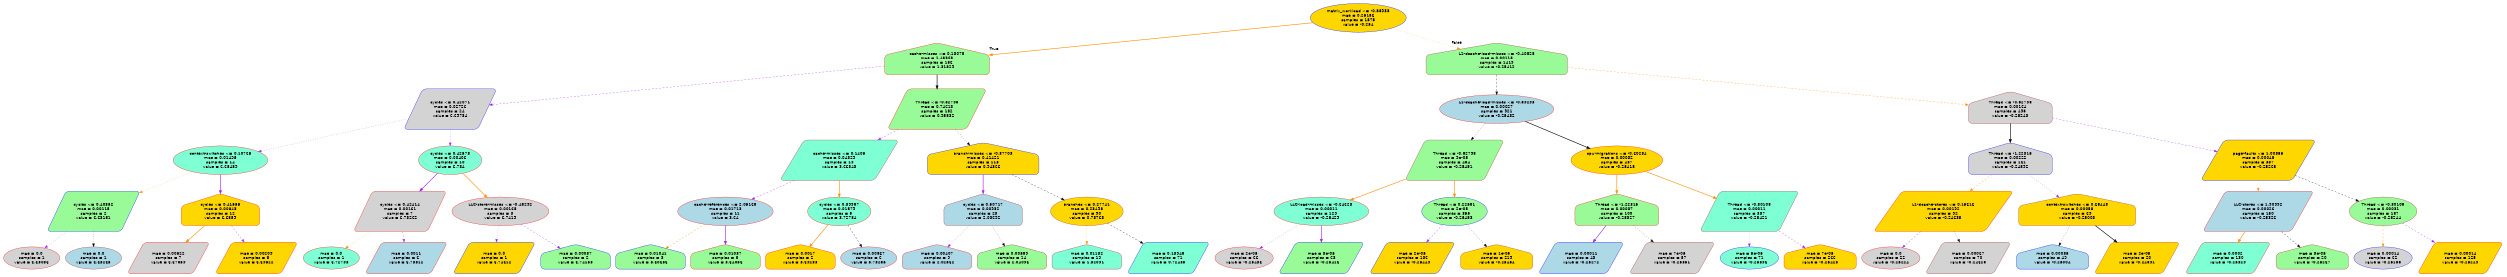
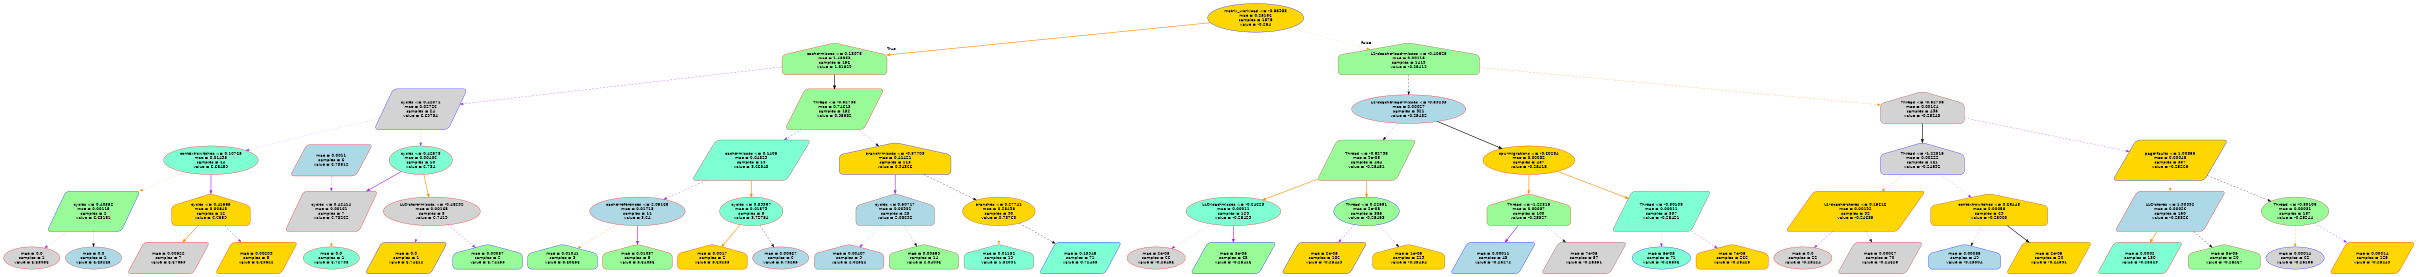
edge "cycles <= 0.42414 mae = 0.00161 samples = 7 value = 6.73262" -> "mae = 0.0011 samples = 6 value = 6.73312": reversed
